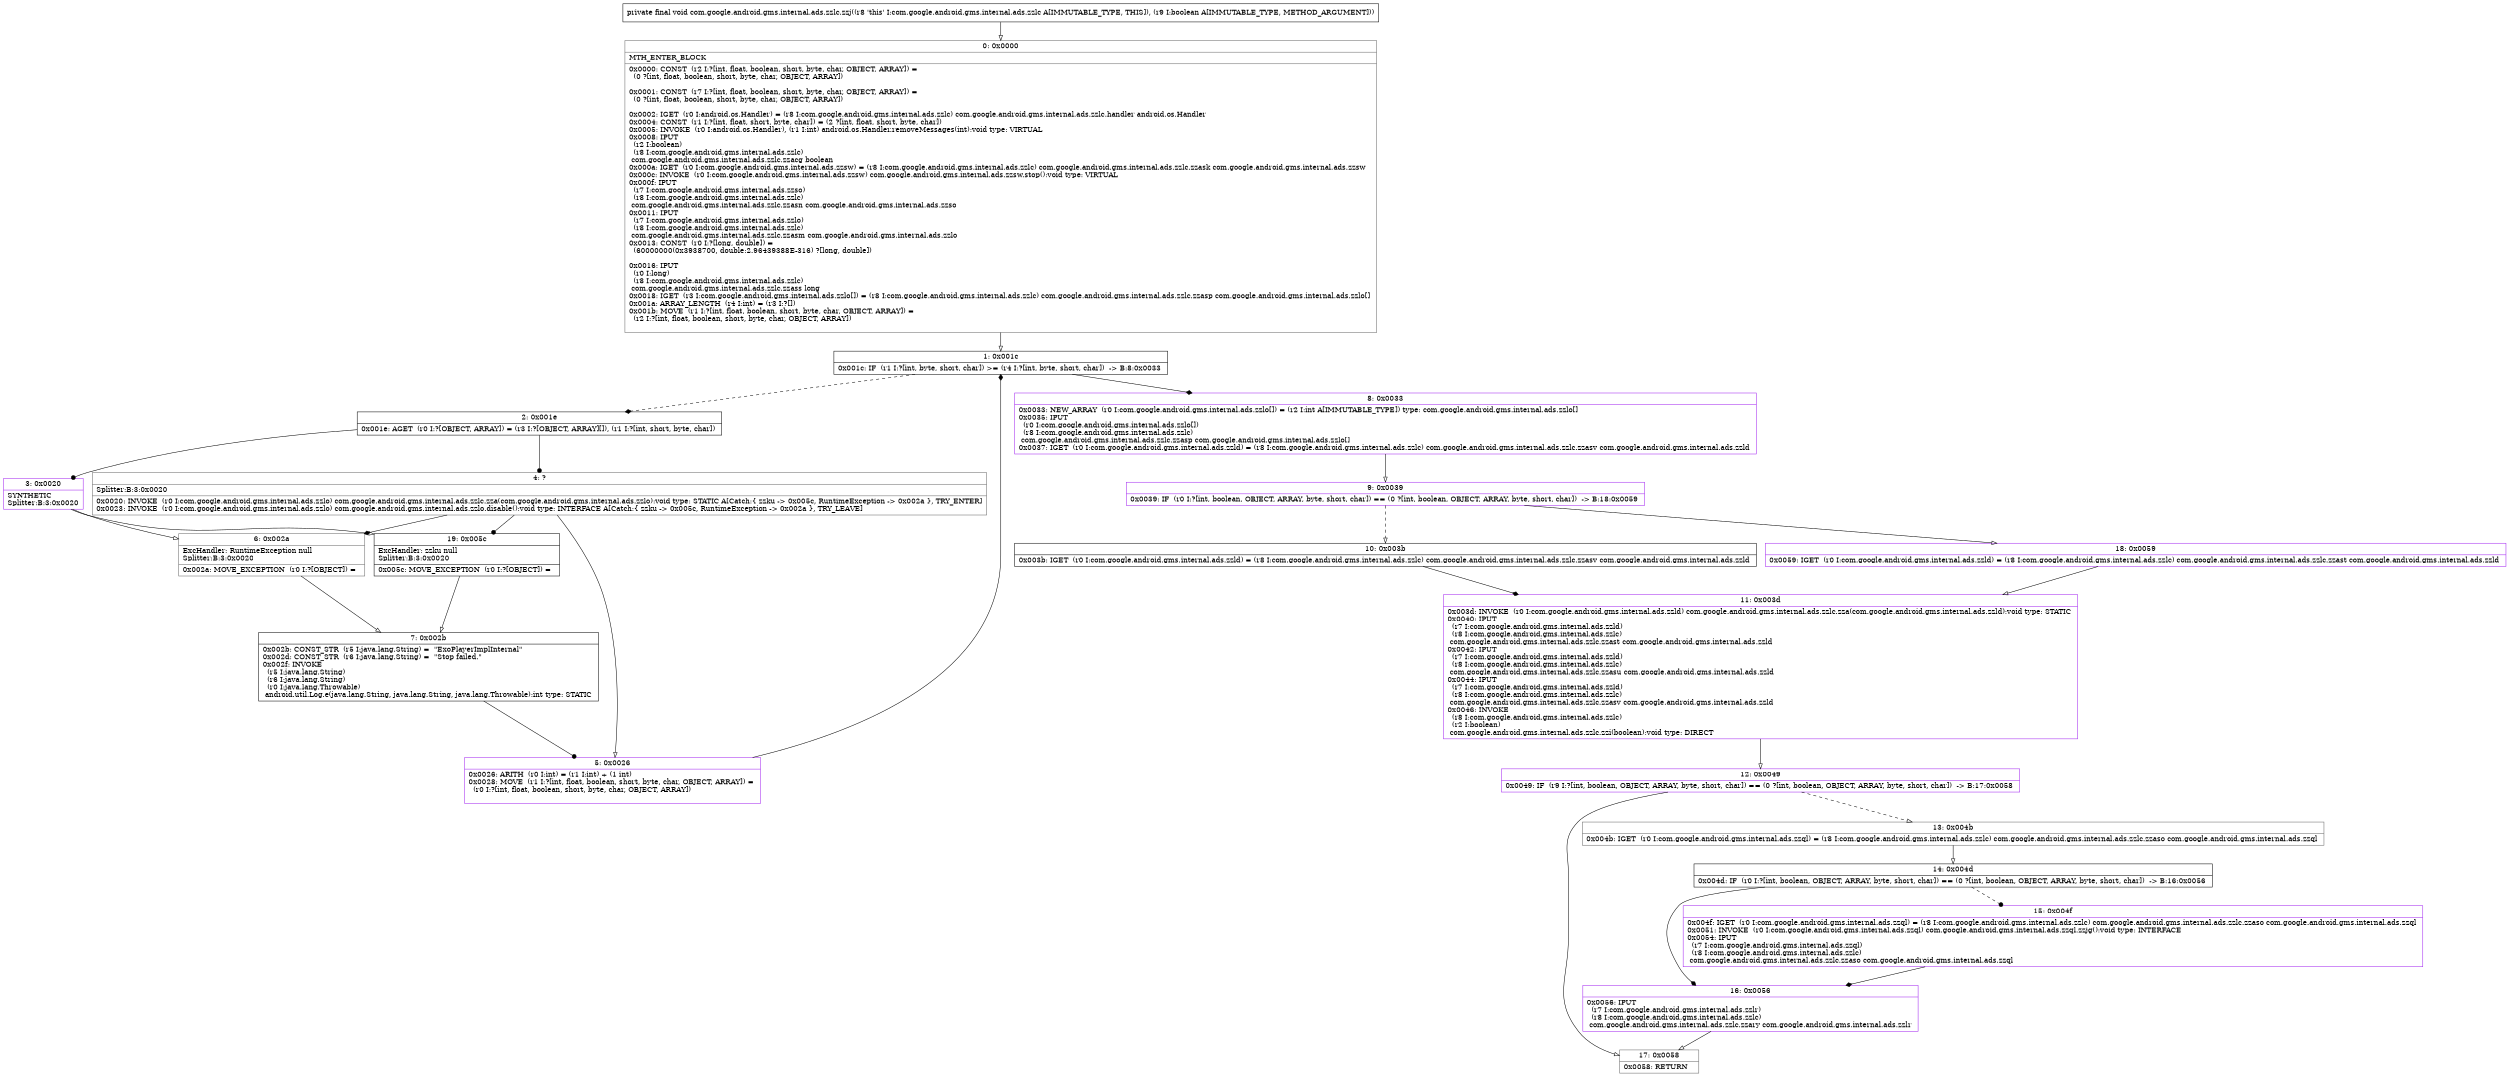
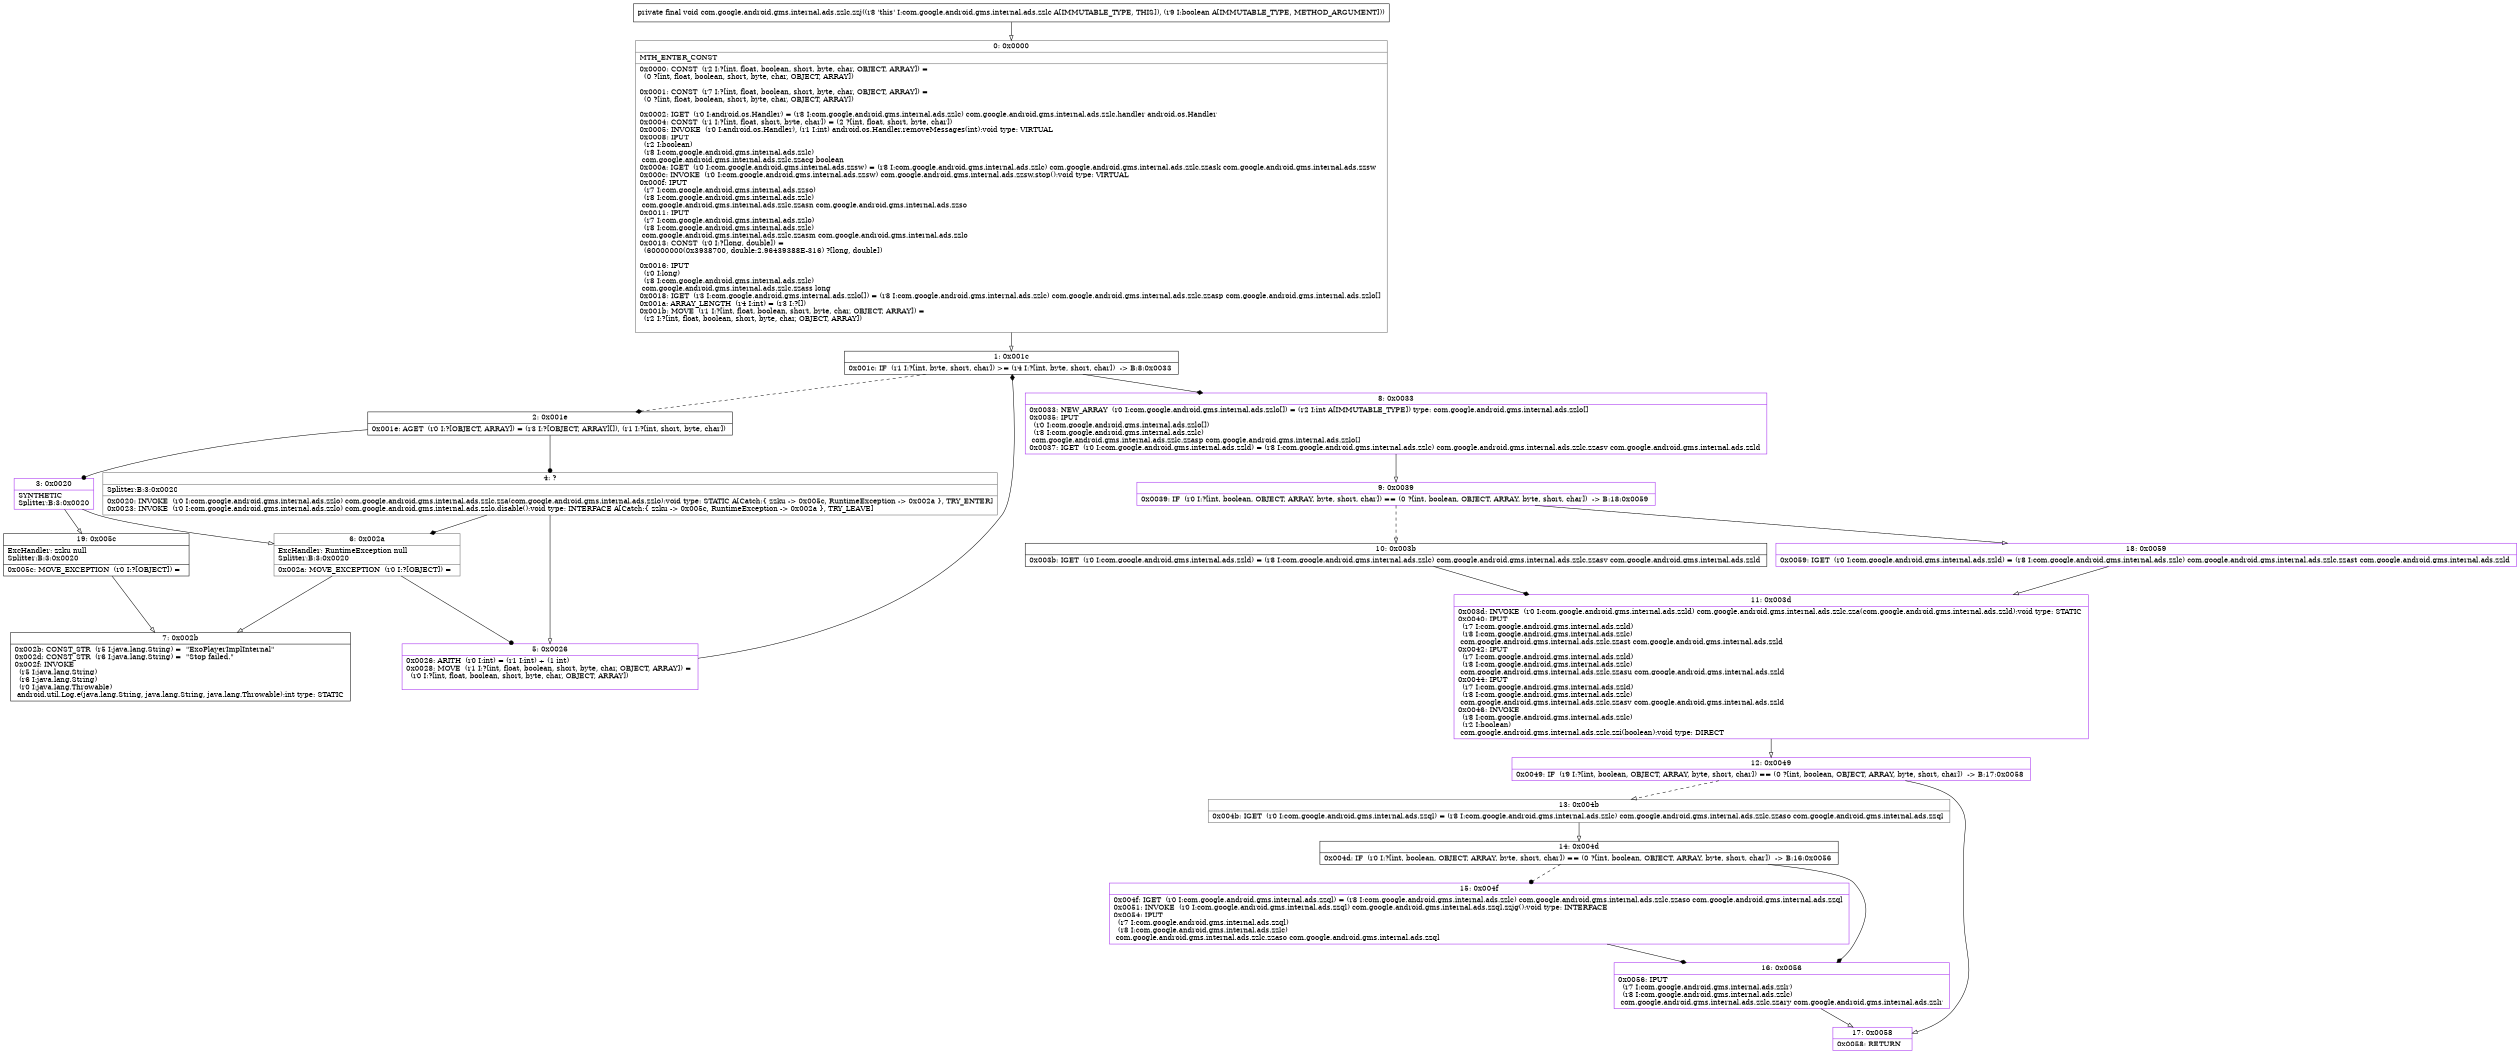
node "0: 0x0000": text "MTH_ENTER_BLOCK" -> "MTH_ENTER_CONST"
edge "4: ?" -> "19: 0x005c": removed
edge "7: 0x002b" -> "5: 0x0026": now "6: 0x002a" -> "5: 0x0026"
node "17: 0x0058": color gray40 -> purple
